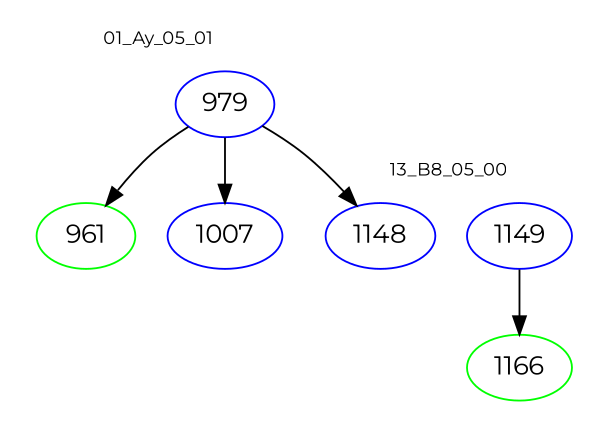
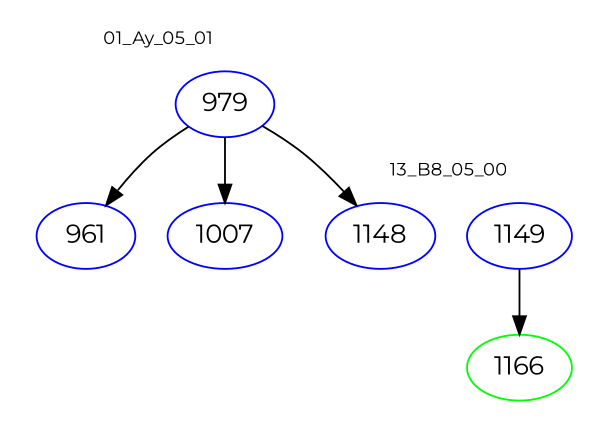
node "961": color green -> blue
